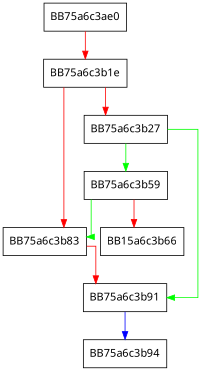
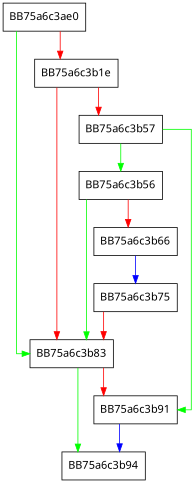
node "BB75a6c3b27": label "BB75a6c3b27" -> "BB75a6c3b57"
node "BB75a6c3b59": label "BB75a6c3b59" -> "BB75a6c3b56"
edge "BB75a6c3ae0" -> "BB75a6c3b83": added
node "BB15a6c3b66": label "BB15a6c3b66" -> "BB75a6c3b66"
node "BB75a6c3b75": added
edge "BB75a6c3b83" -> "BB75a6c3b94": added
